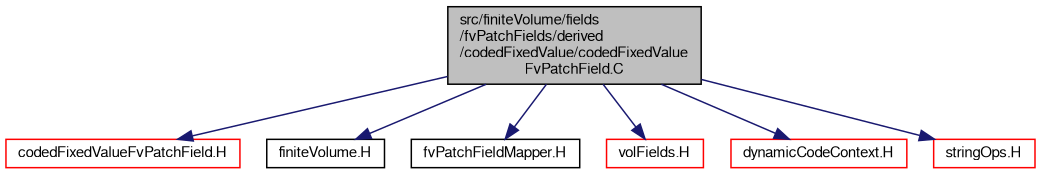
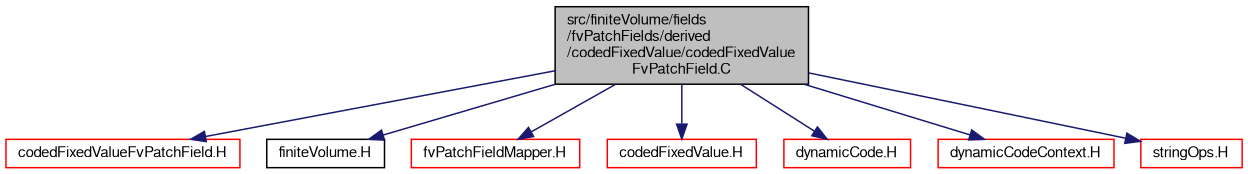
node "fvPatchFieldMapper.H": color black -> red
node "volFields.H": label "volFields.H" -> "codedFixedValue.H"
node "dynamicCode.H": added
